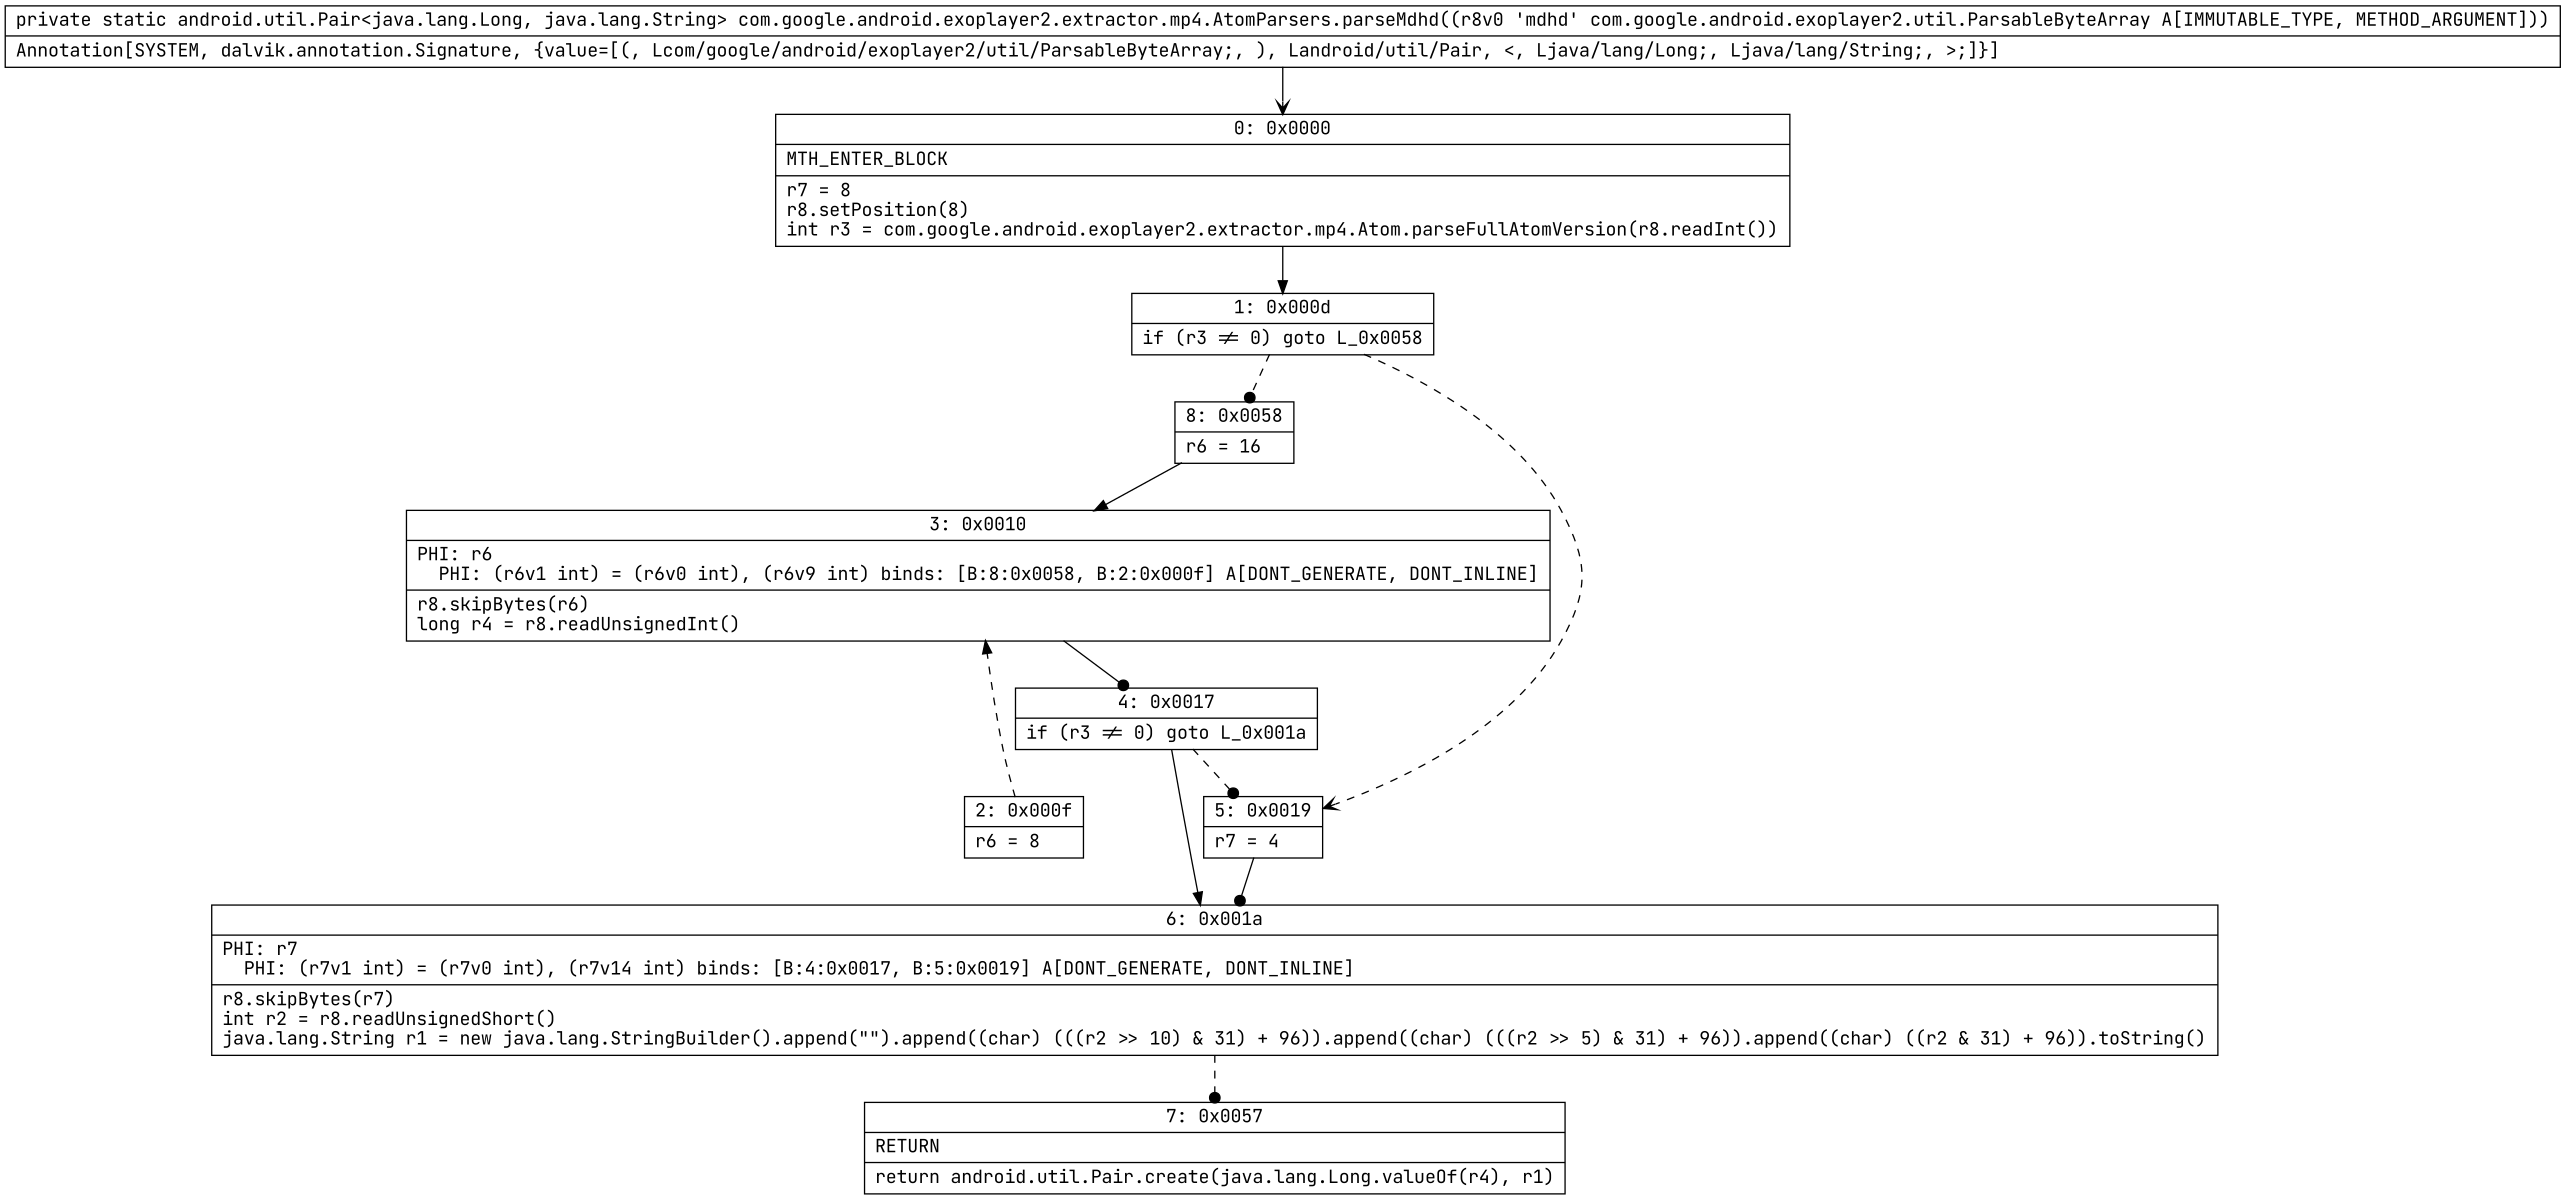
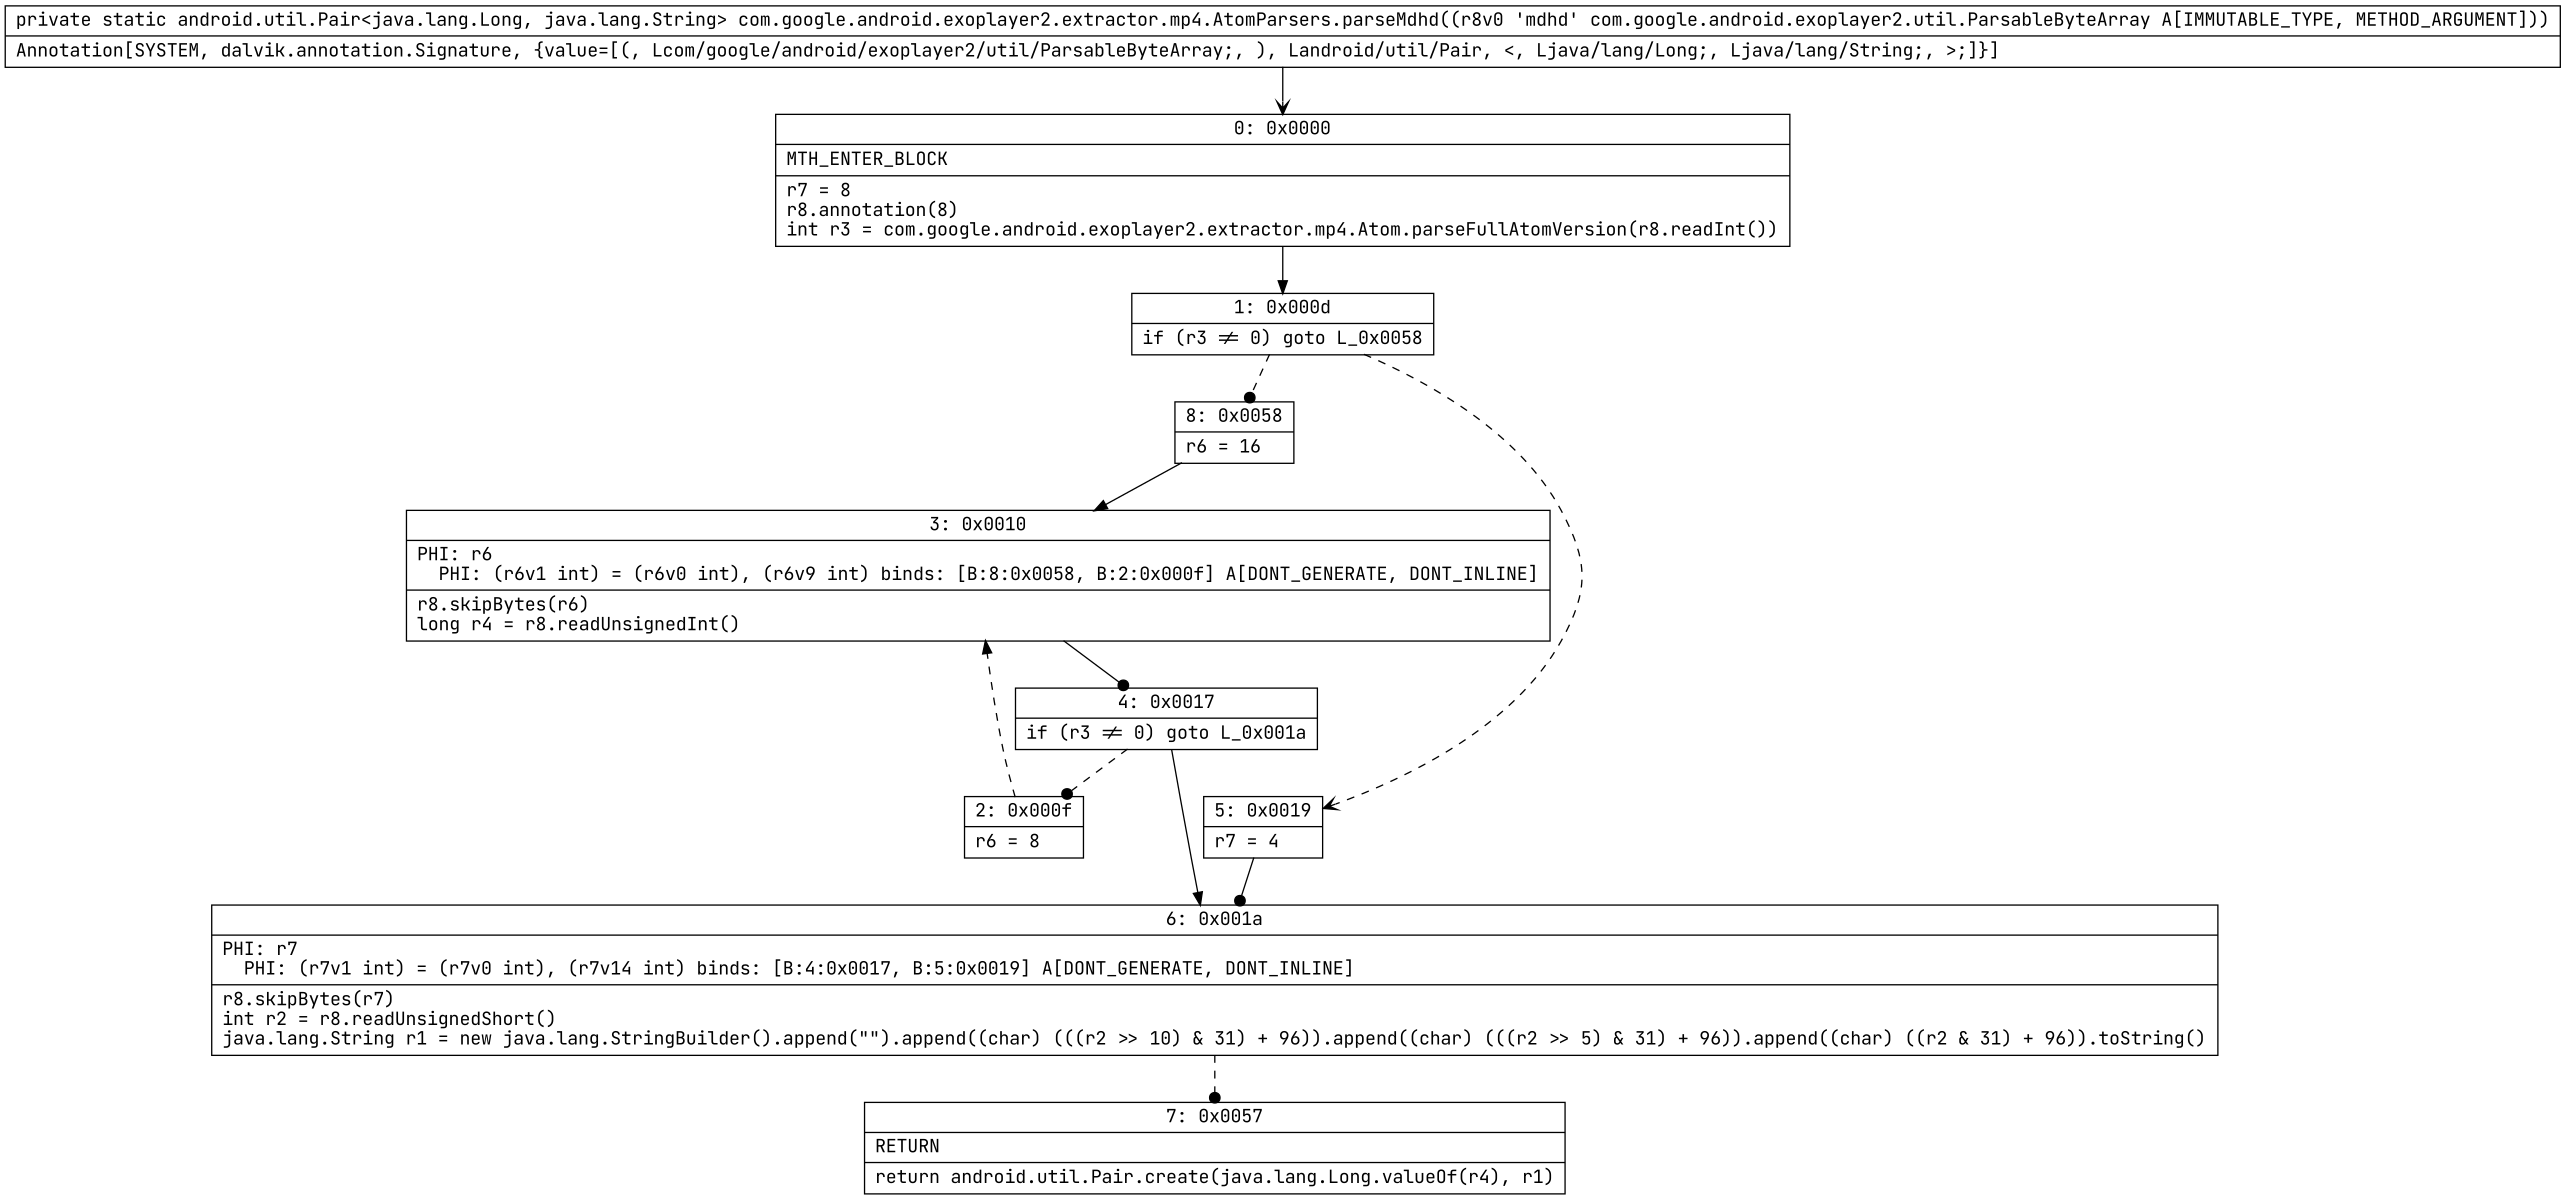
node "0: 0x0000": text "r8.setPosition(8)" -> "r8.annotation(8)"
edge "4: 0x0017" -> "5: 0x0019": now "4: 0x0017" -> "2: 0x000f"
